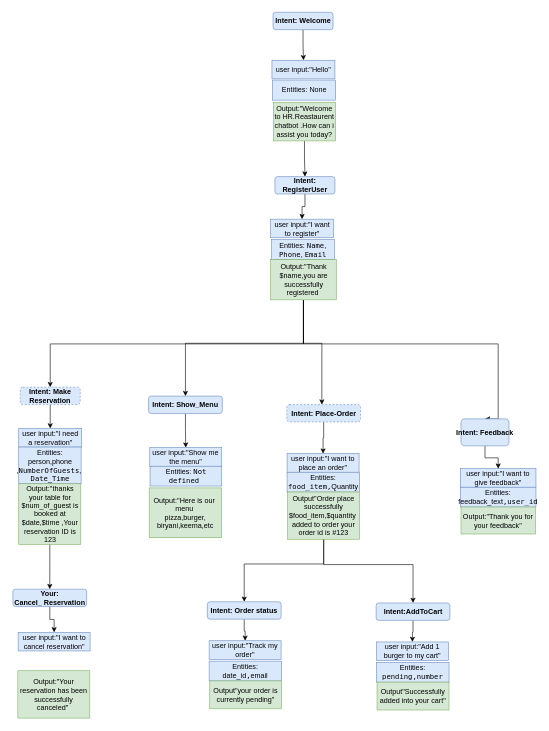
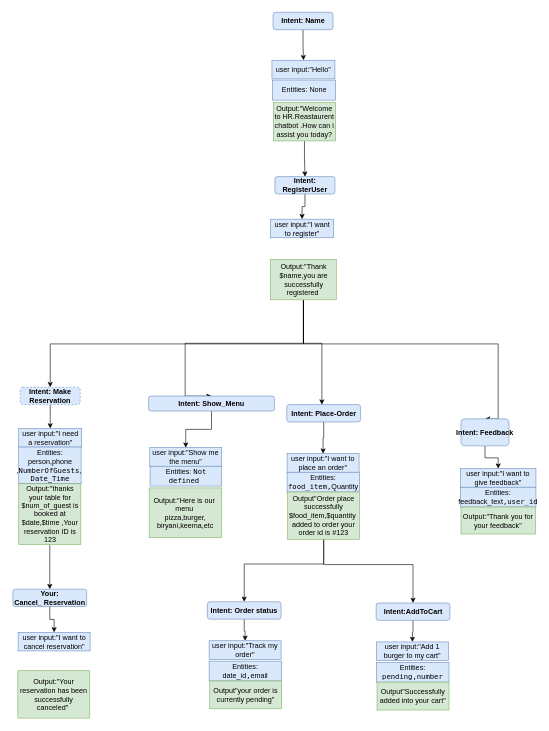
node "Intent: Welcome": label "Intent: Welcome" -> "Intent: Name"
node "Entities: Name, Phone, Email": removed
node "Intent: Show_Menu": size 74x17 -> 126x15
node "Intent: Place-Order": style dashed -> solid
